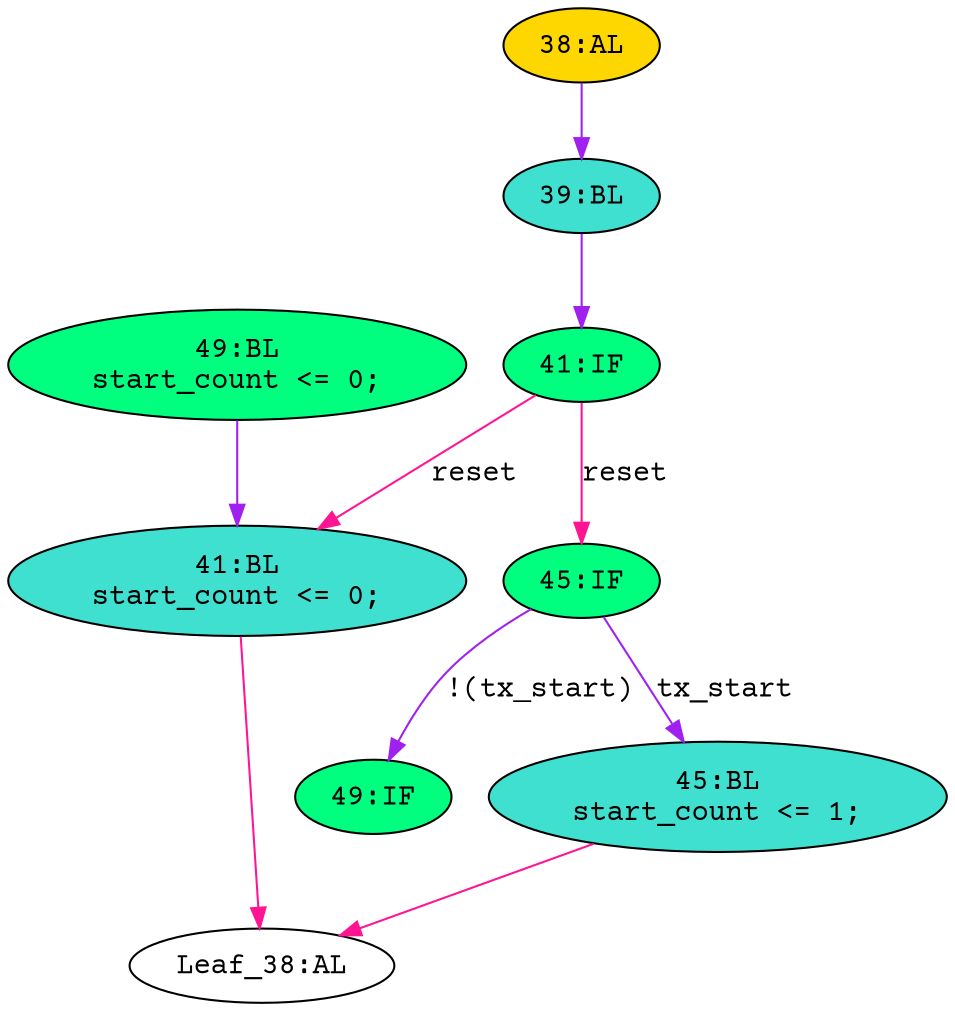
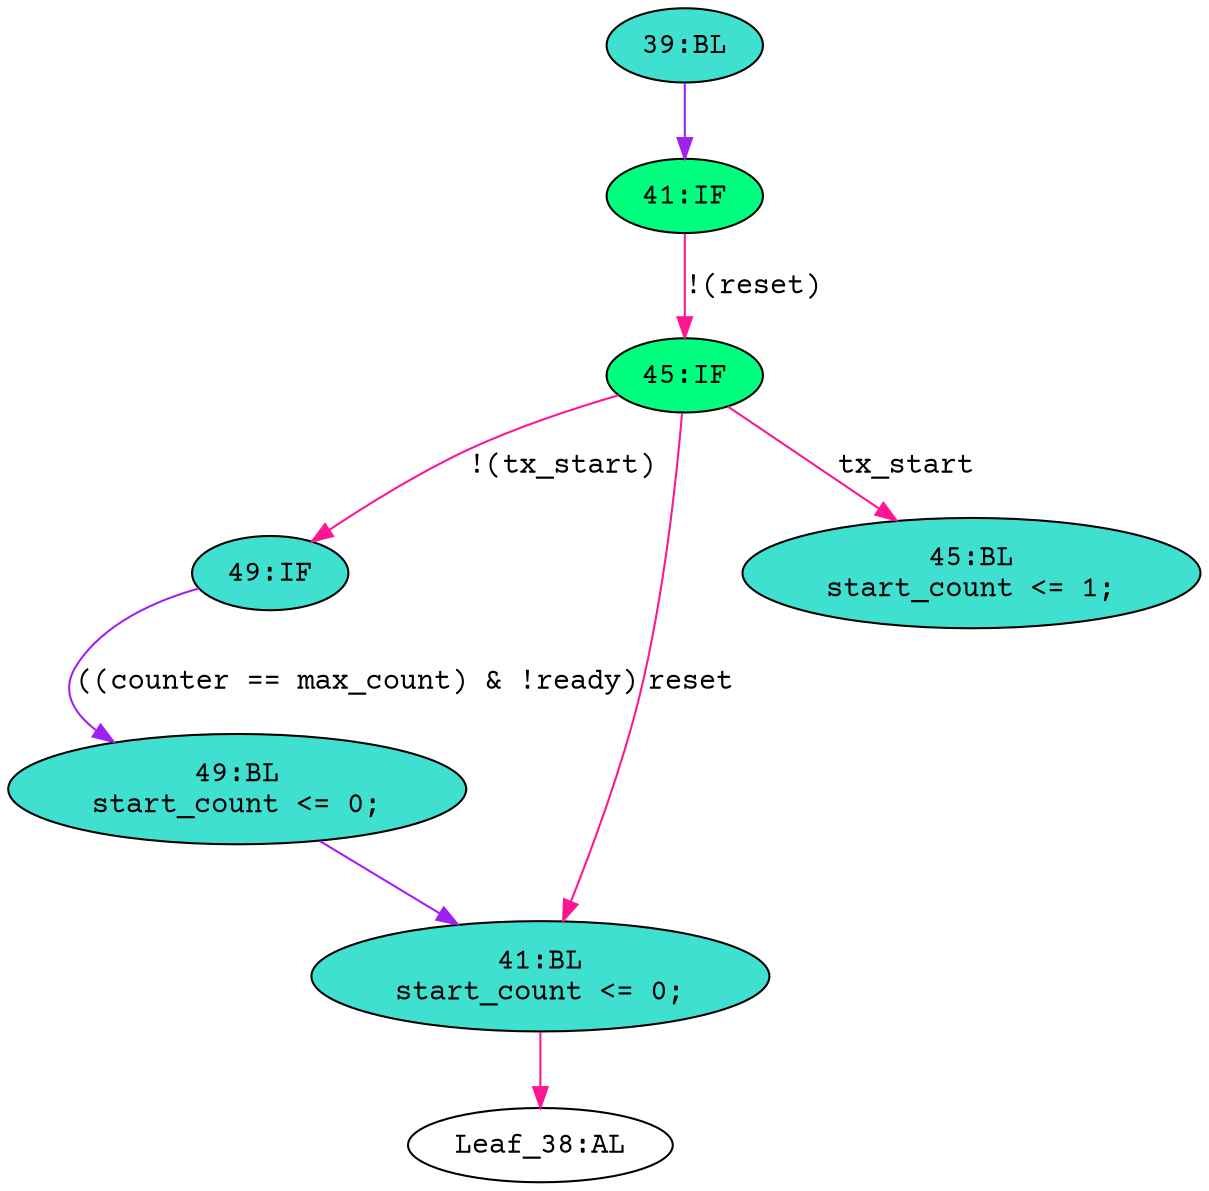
node "38:AL": removed
node "49:BL start_count <= 0;": fillcolor springgreen -> turquoise
edge "41:IF" -> "41:BL start_count <= 0;": now "45:IF" -> "41:BL start_count <= 0;"
edge "41:IF" -> "45:IF": label "reset" -> "!(reset)"
edge "49:IF" -> "49:BL start_count <= 0;": added, label "((counter == max_count) & !ready)"
edge "45:IF" -> "49:IF": color purple -> deeppink
edge "45:IF" -> "45:BL start_count <= 1;": color purple -> deeppink
node "49:IF": fillcolor springgreen -> turquoise
edge "45:BL start_count <= 1;" -> "Leaf_38:AL": removed
